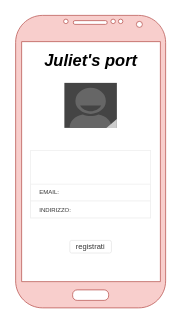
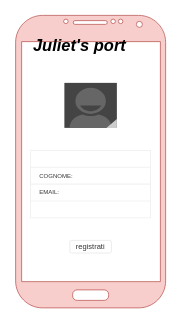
node "Juliet's port": moved (90, 60) -> (79, 45)
node "COGNOME:": added
node "INDIRIZZO:": removed
